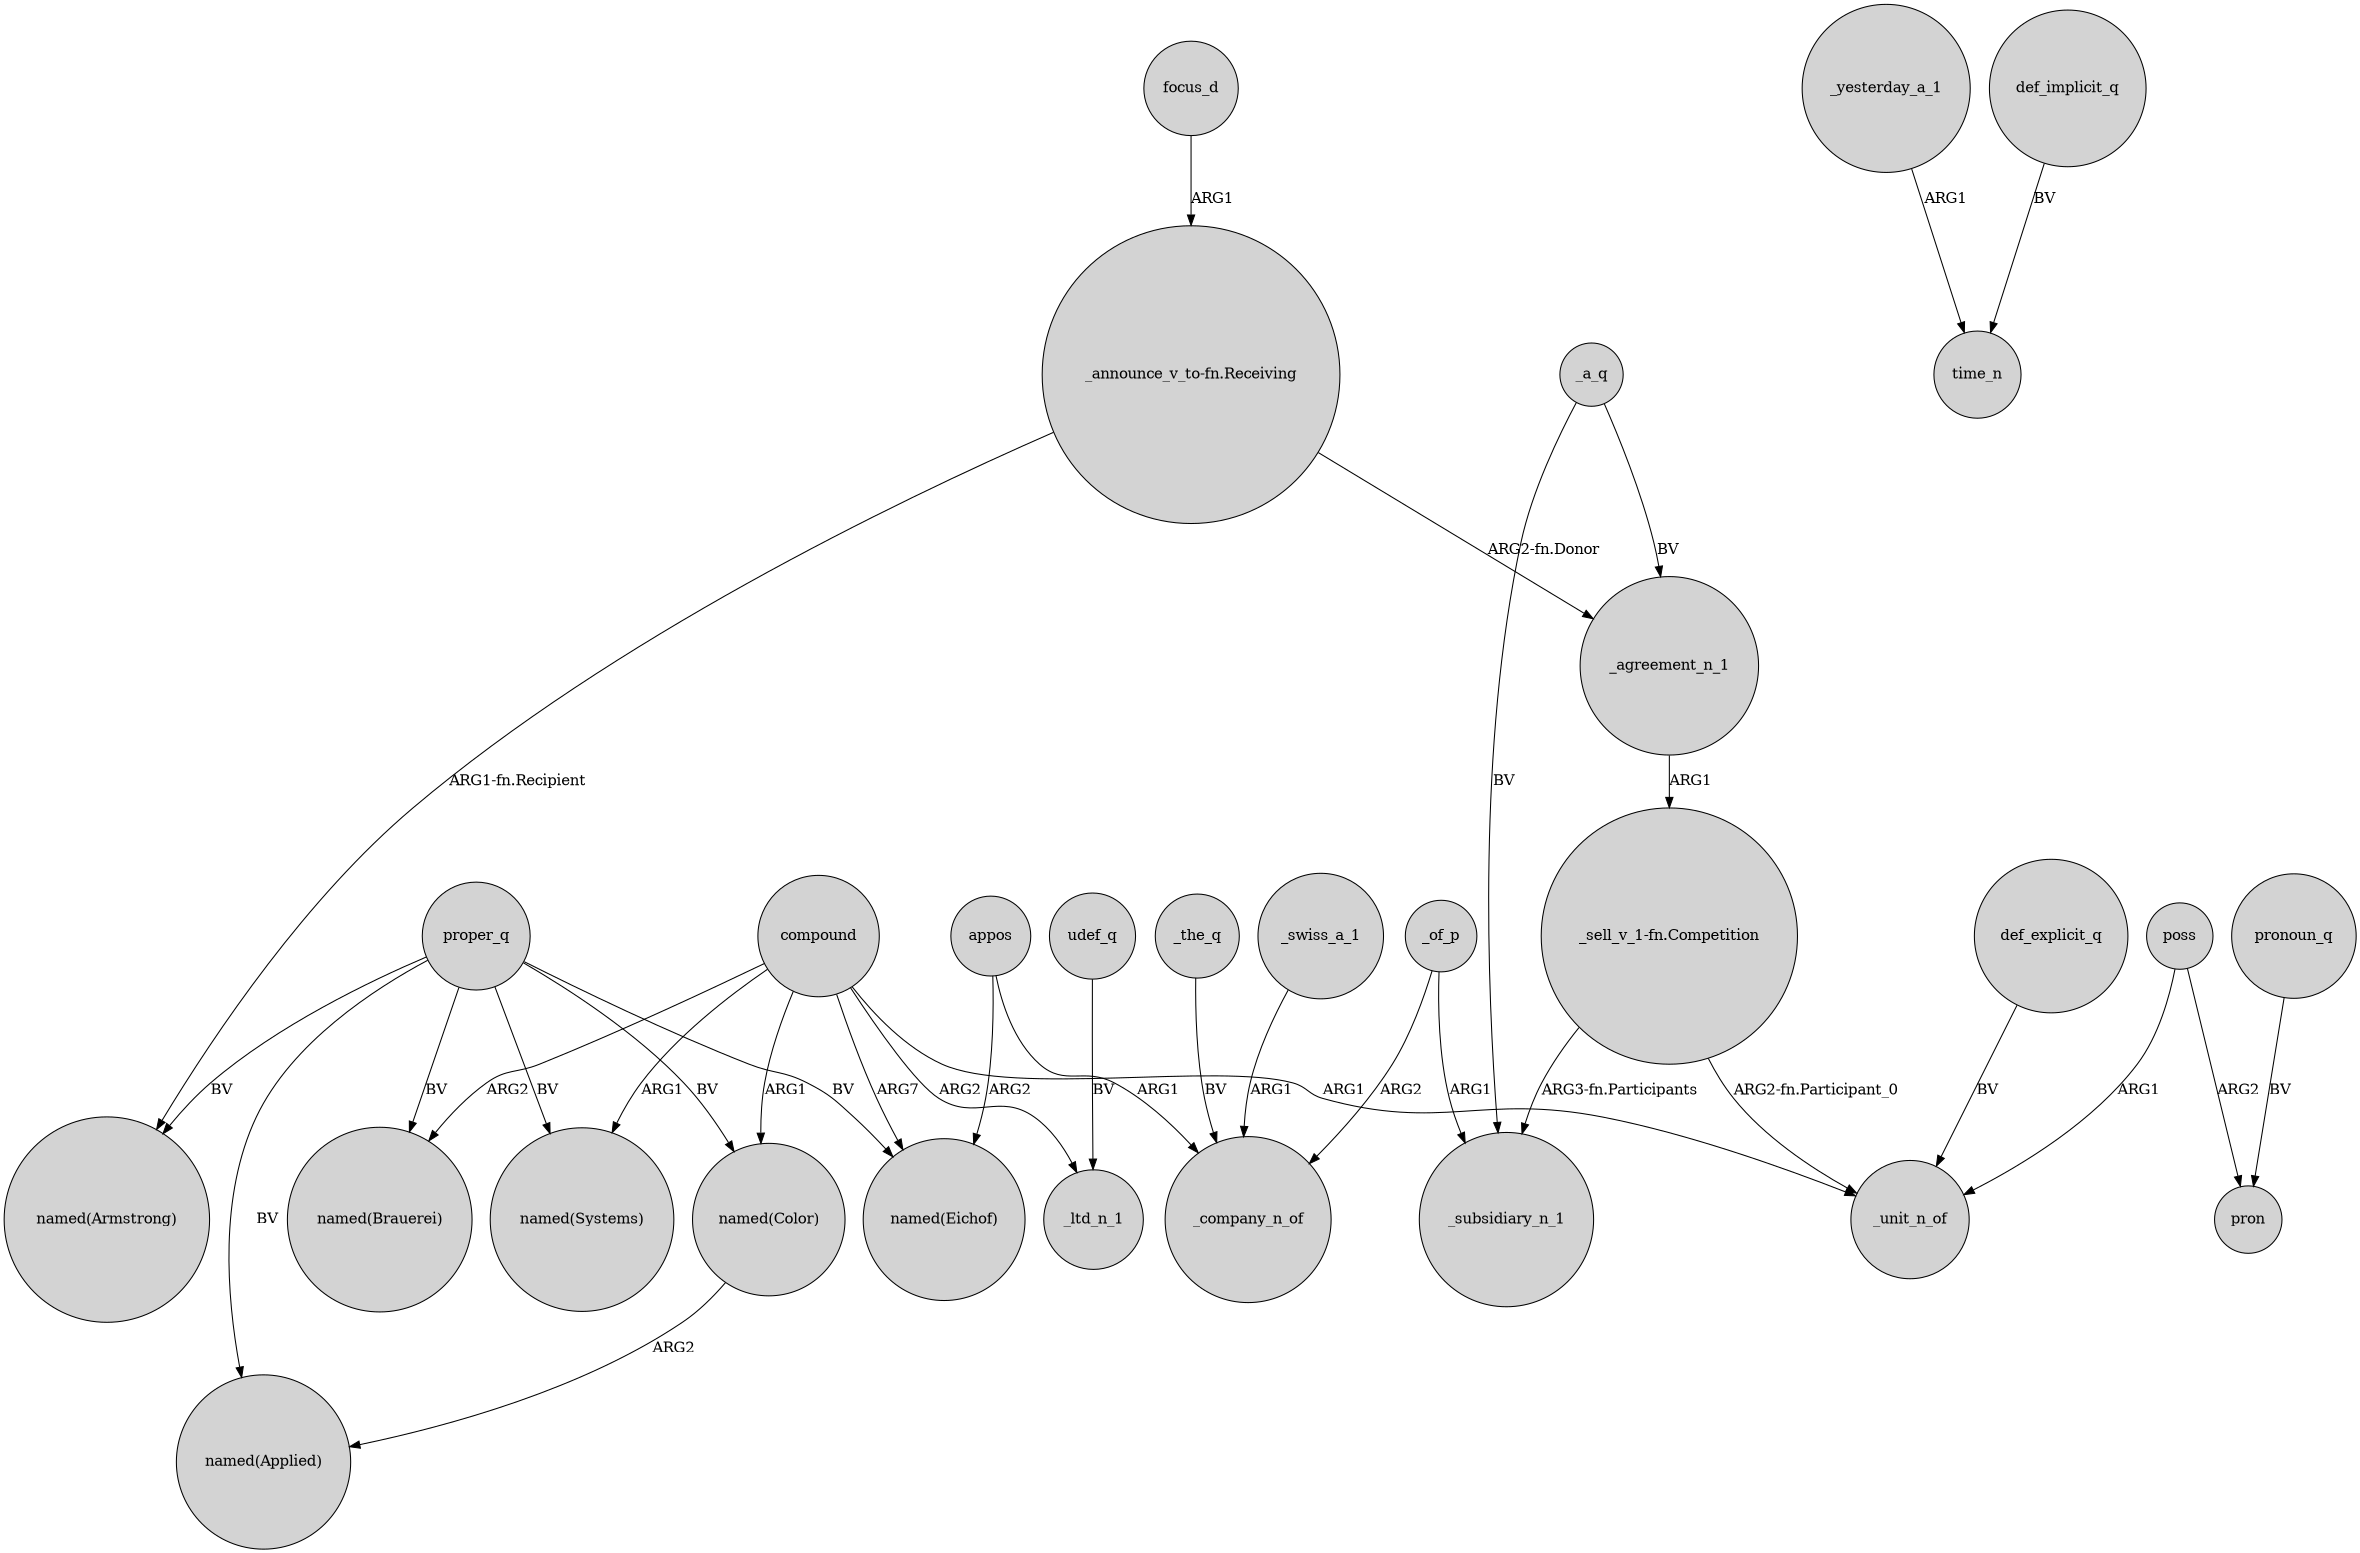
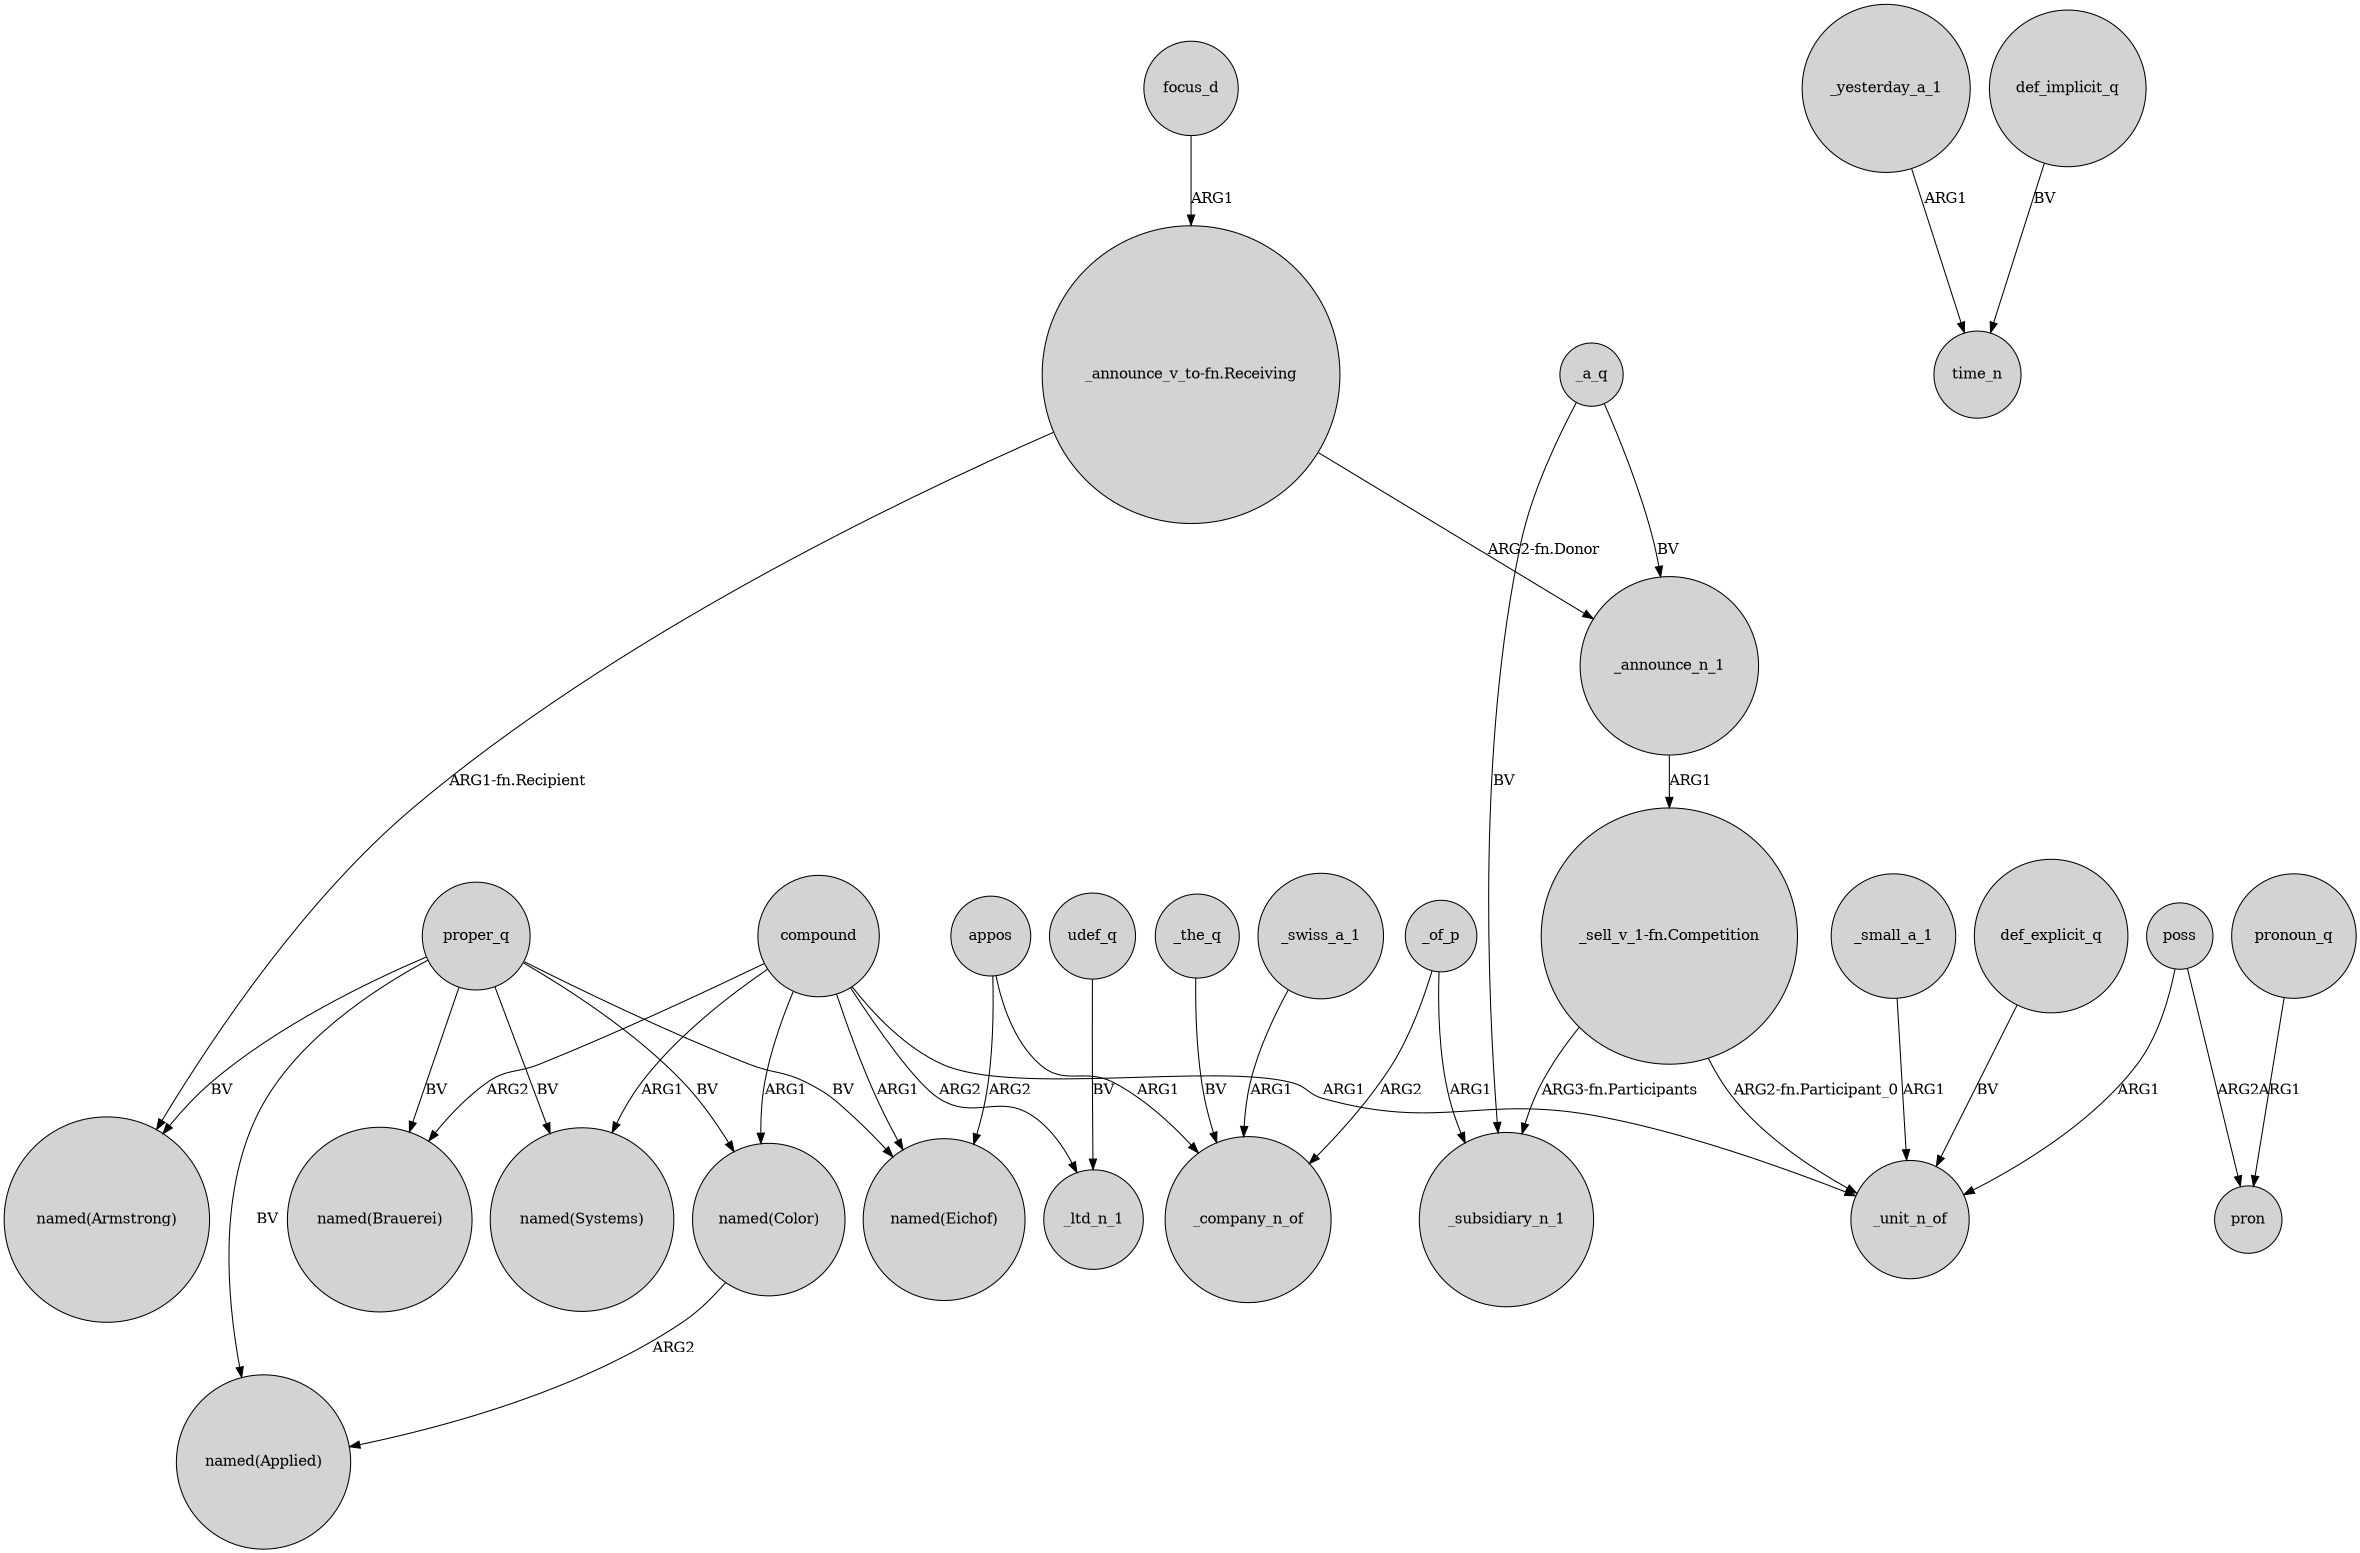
node "_agreement_n_1": label "_agreement_n_1" -> "_announce_n_1"
node "_small_a_1": added
edge "compound" -> "named(Eichof)": label "ARG7" -> "ARG1"
edge "pronoun_q" -> "pron": label "BV" -> "ARG1"
